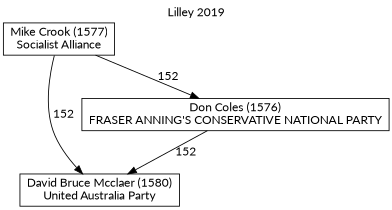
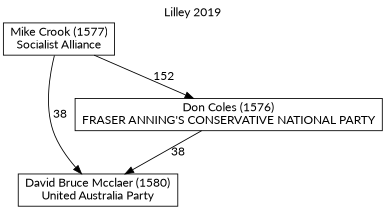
edge "Mike Crook (1577) Socialist Alliance" -> "David Bruce Mcclaer (1580) United Australia Party": label "152" -> "38"
edge "Don Coles (1576) FRASER ANNING'S CONSERVATIVE NATIONAL PARTY" -> "David Bruce Mcclaer (1580) United Australia Party": label "152" -> "38"
